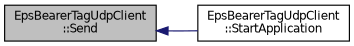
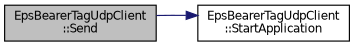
edge "EpsBearerTagUdpClient ::StartApplication" -> "EpsBearerTagUdpClient ::Send": reversed
